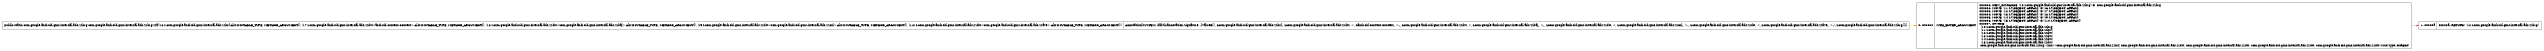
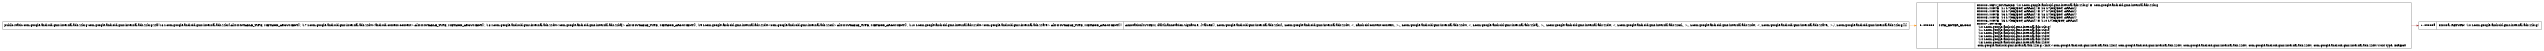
node "0: 0x0000": text "MTH_ENTER_ARGUMENT" -> "MTH_ENTER_BLOCK"
